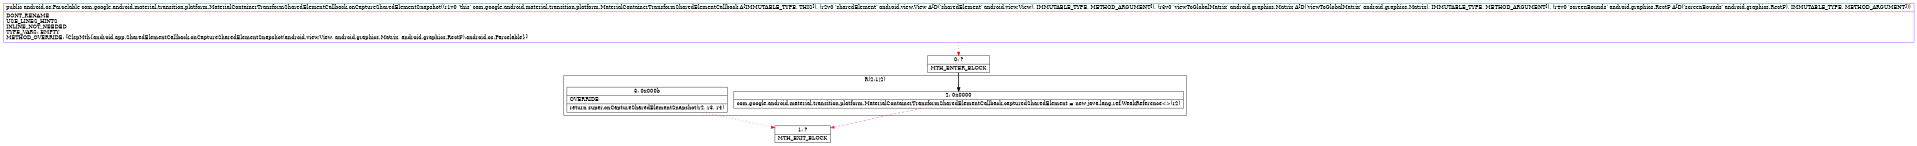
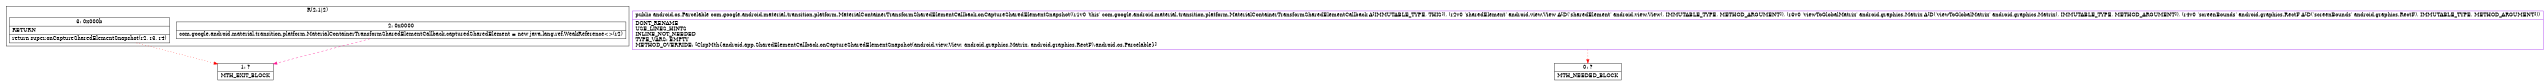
node "0: ?": text "MTH_ENTER_BLOCK" -> "MTH_NEEDED_BLOCK"
edge "0: ?" -> "2: 0x0000": removed
node "3: 0x000b": text "OVERRIDE" -> "RETURN"
